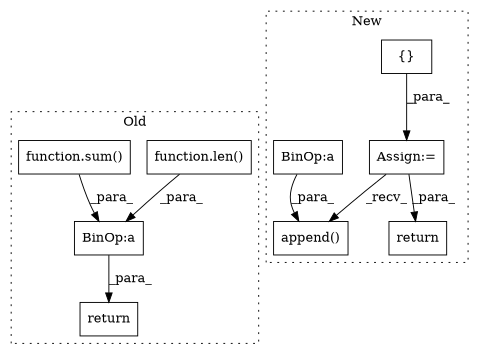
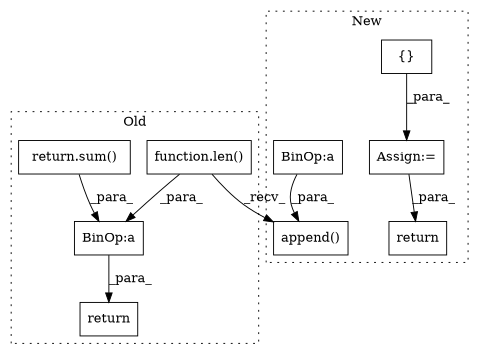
node "function.sum()": label "function.sum()" -> "return.sum()"
edge "Assign:=" -> "append()": now "function.len()" -> "append()"
